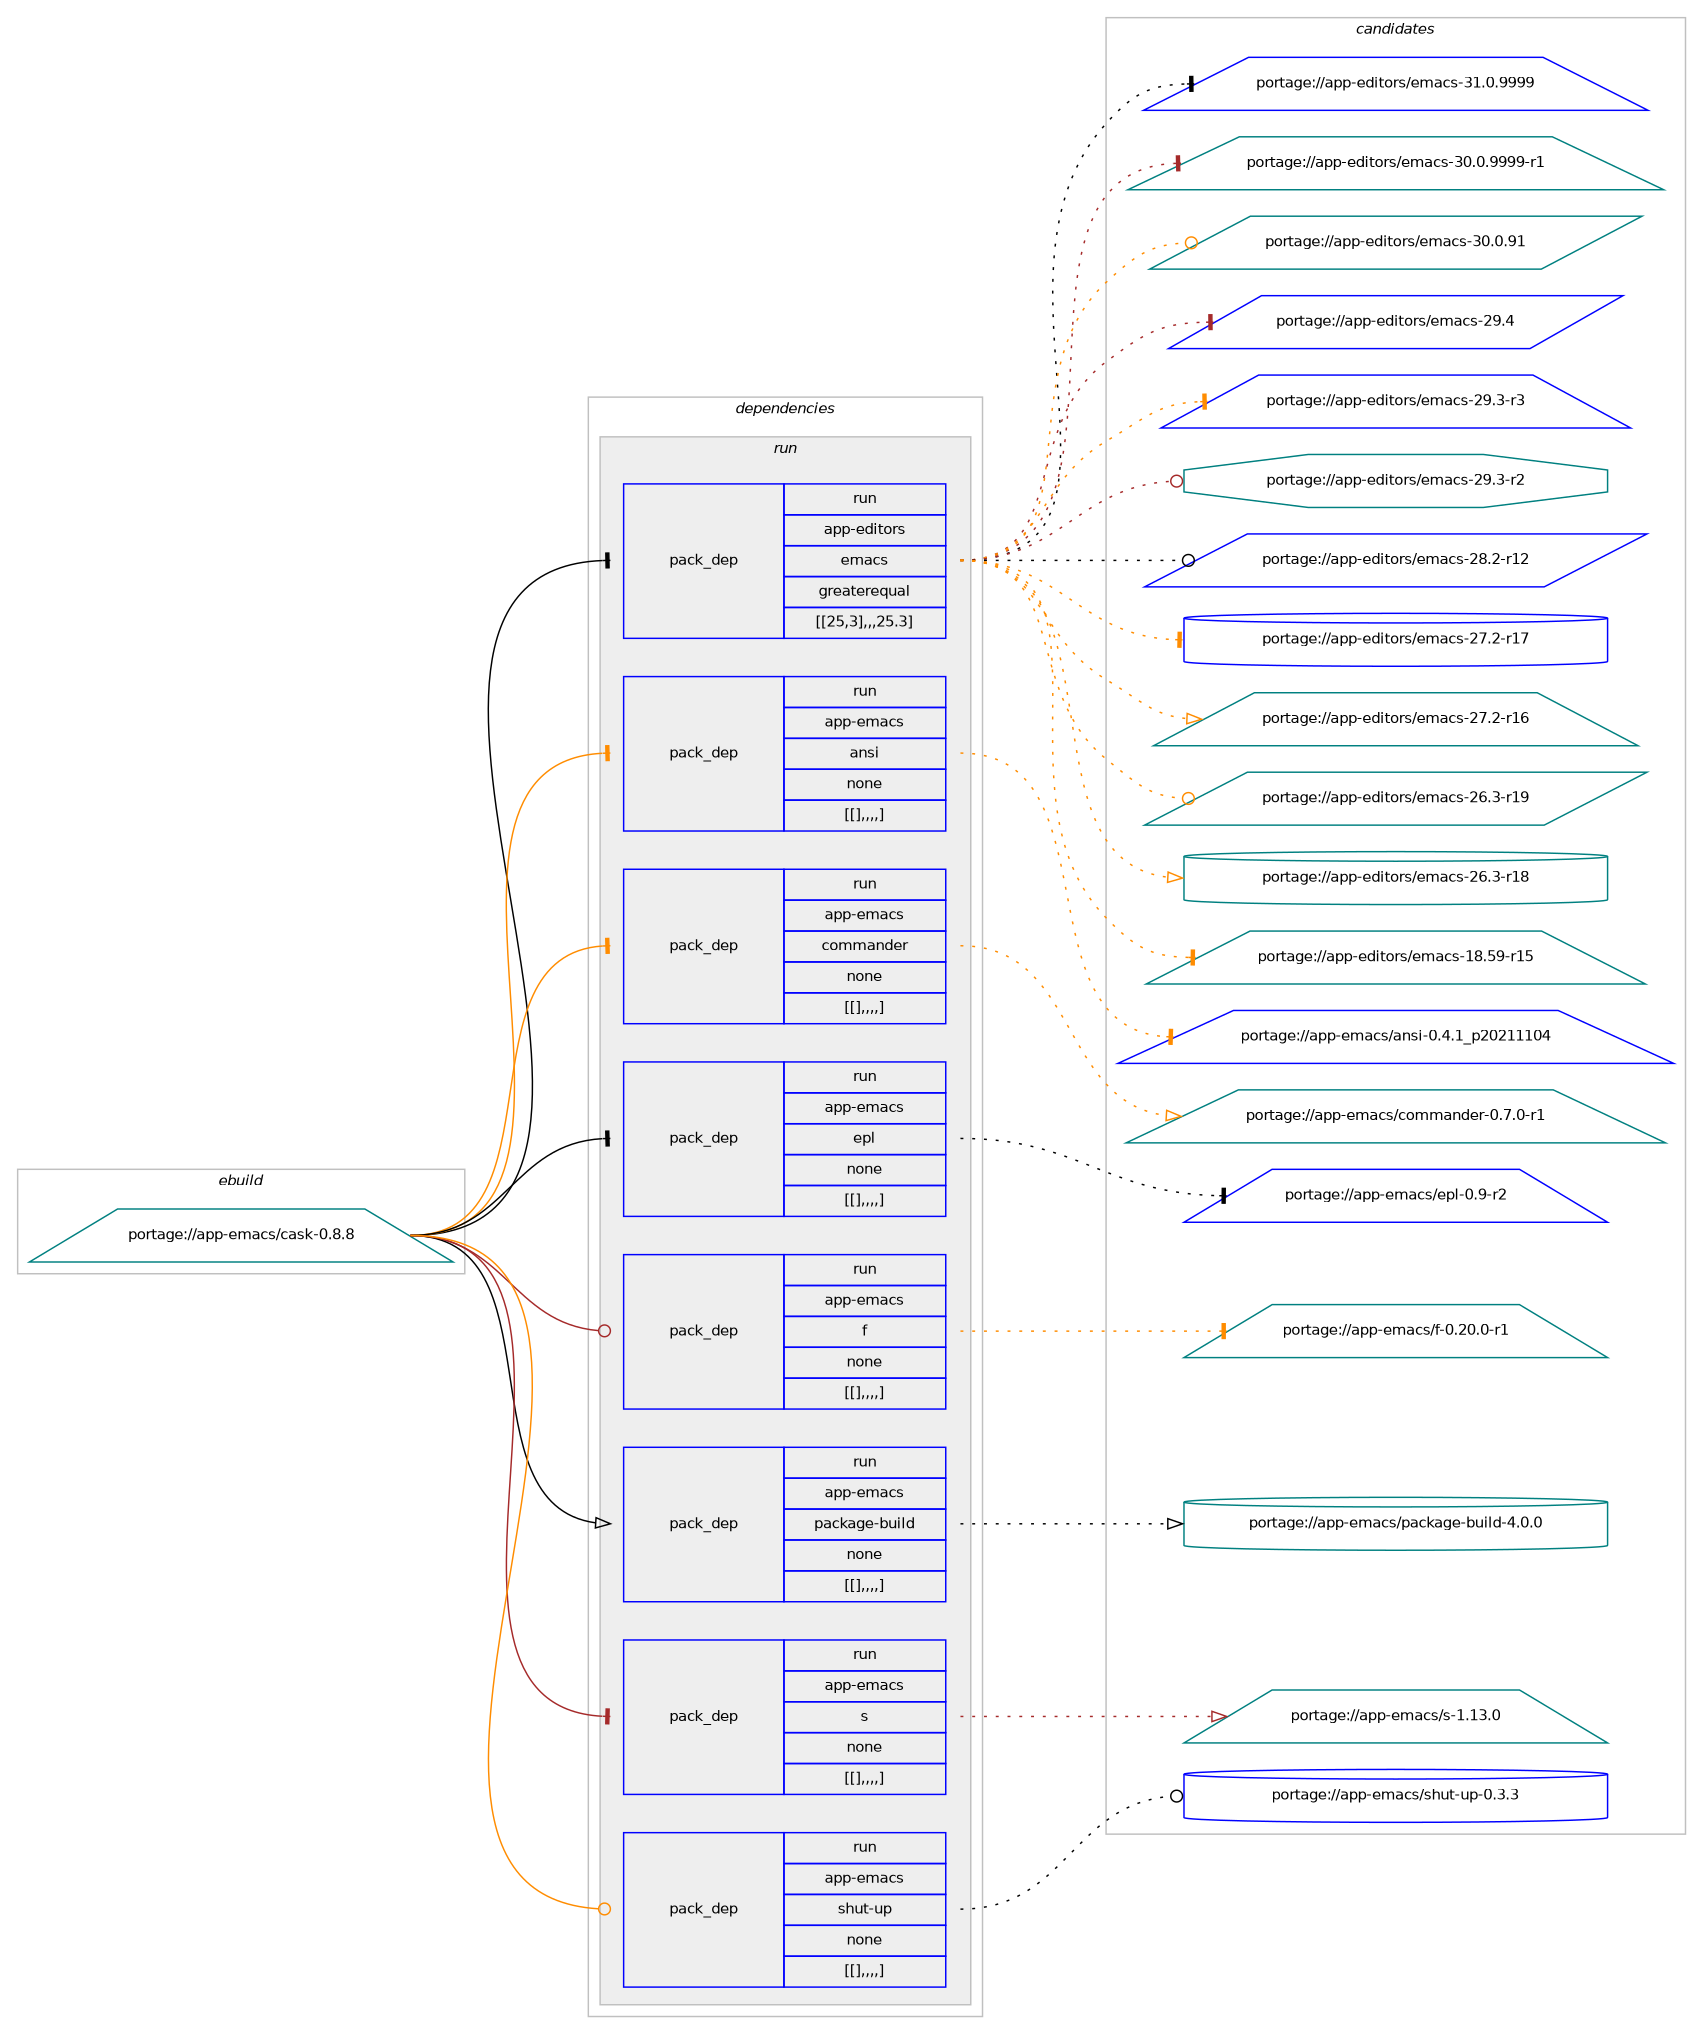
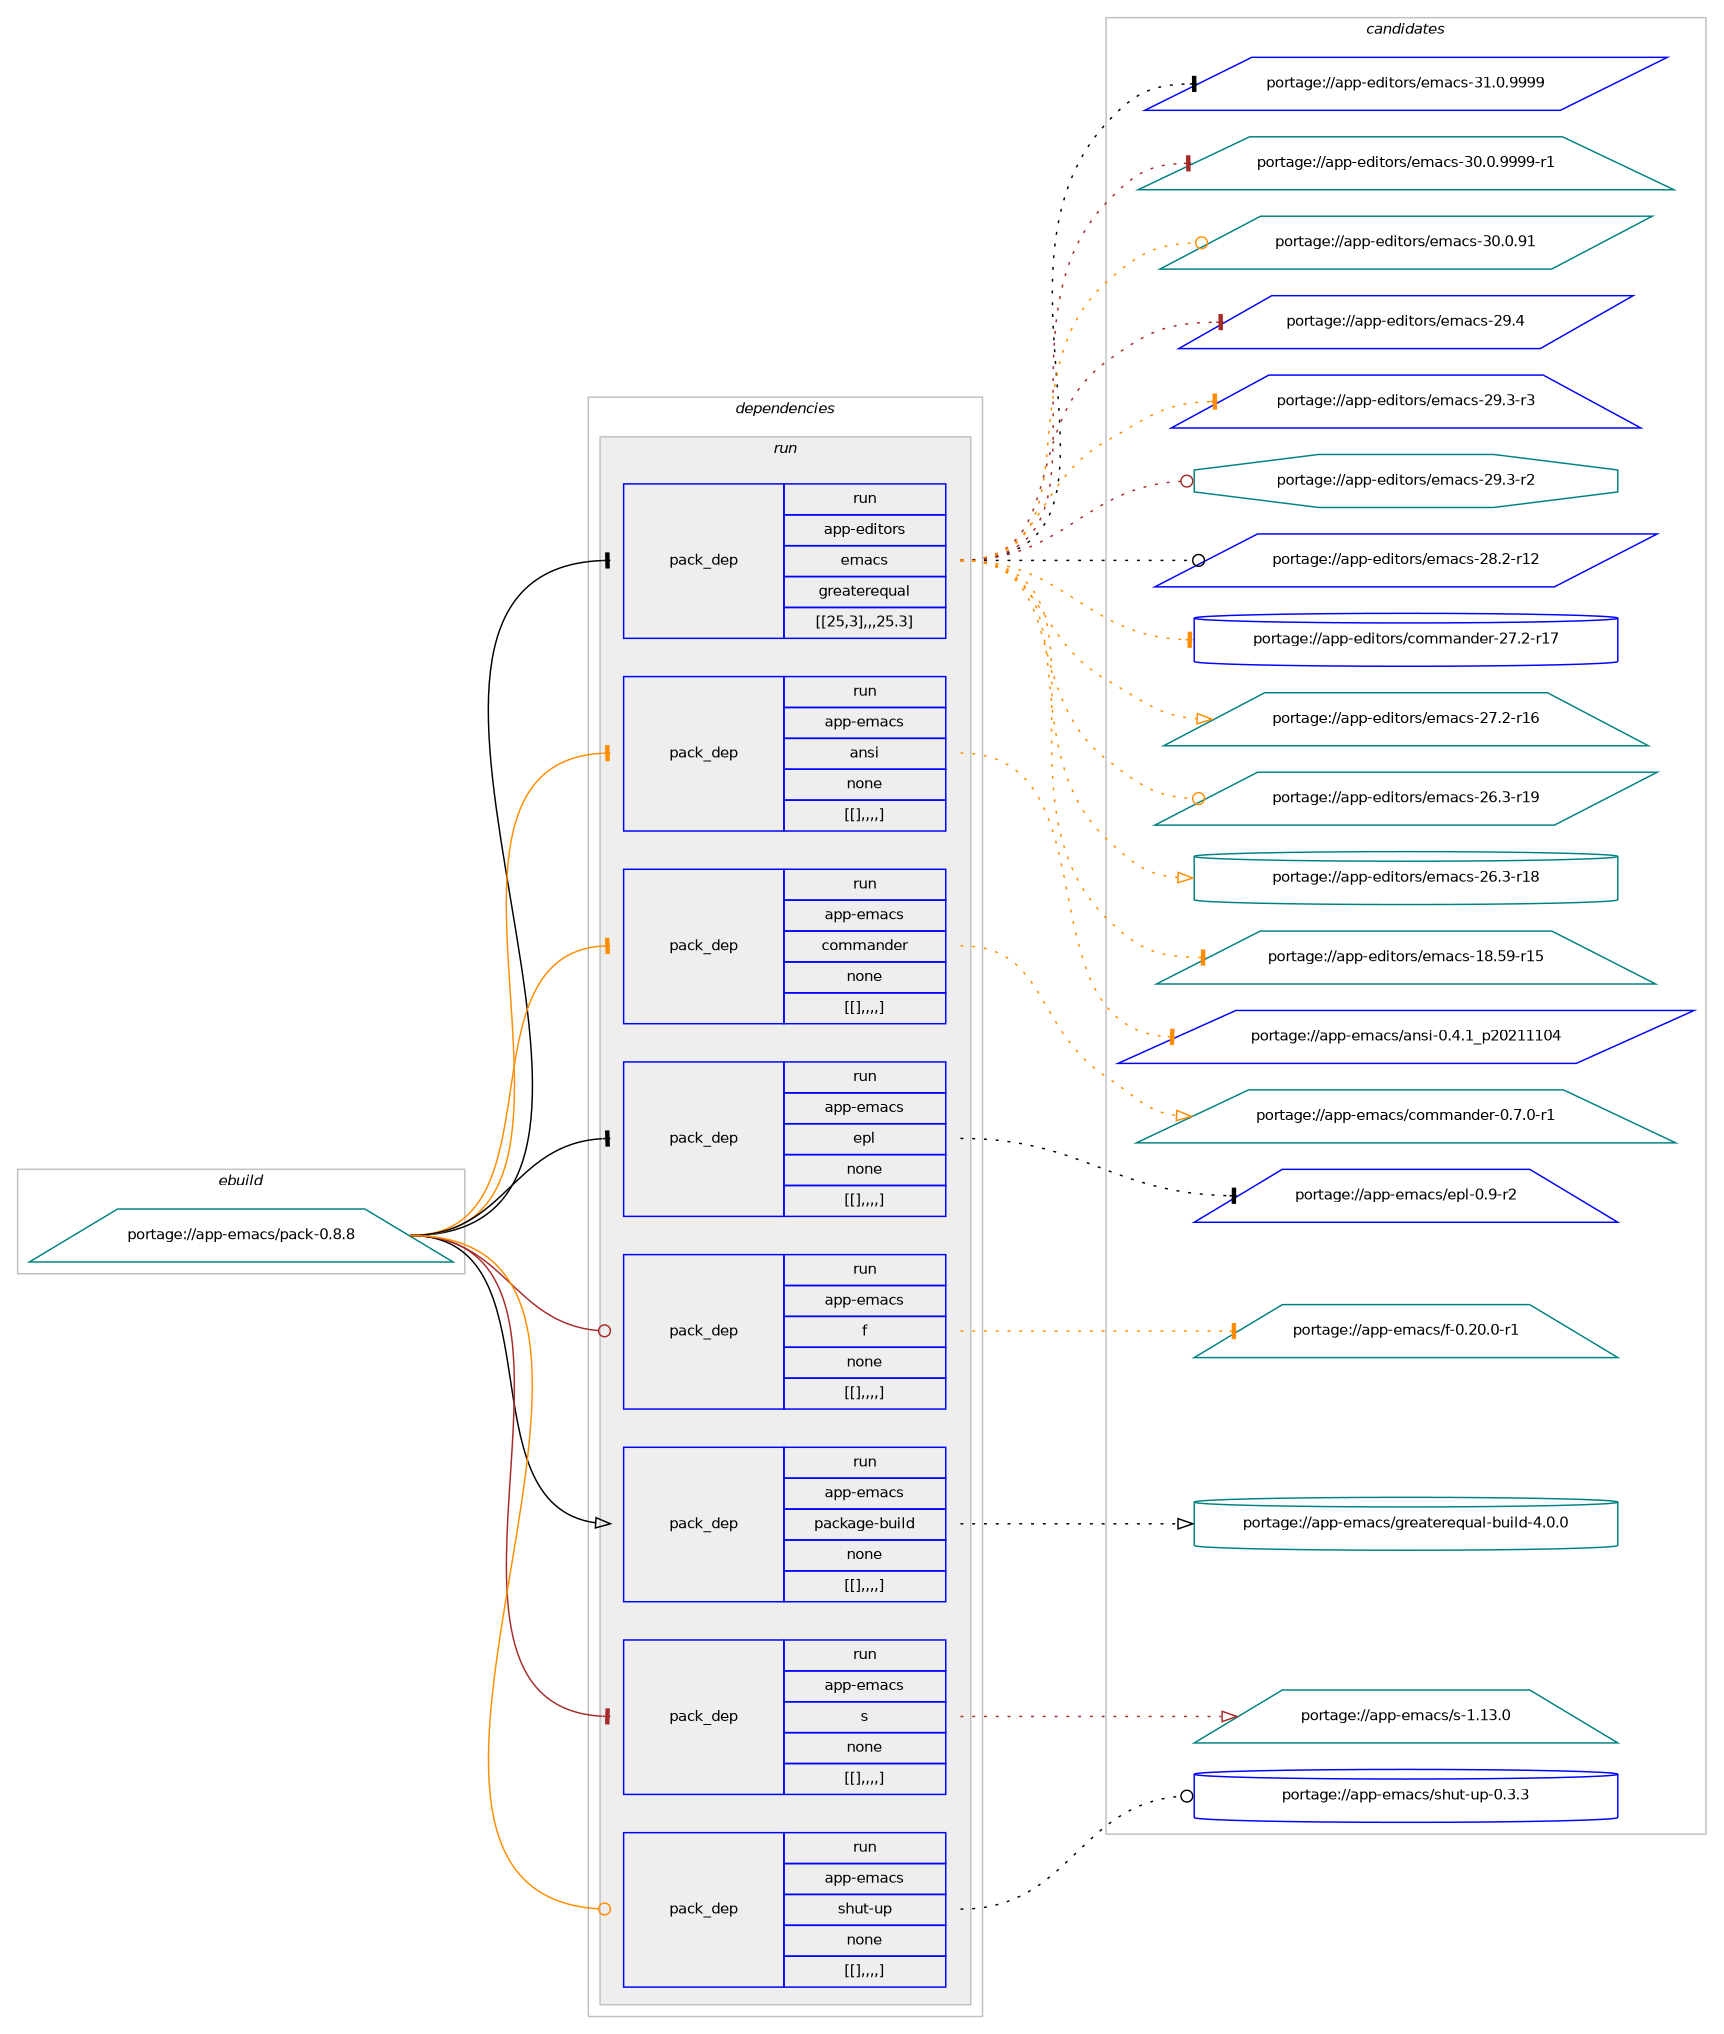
node "portage://app-editors/emacs-31.0.9999": shape trapezium -> parallelogram
node "portage://app-editors/emacs-27.2-r17": label "portage://app-editors/emacs-27.2-r17" -> "portage://app-editors/commander-27.2-r17"
node "portage://app-emacs/ansi-0.4.1_p20211104": shape trapezium -> parallelogram
node "portage://app-emacs/cask-0.8.8": label "portage://app-emacs/cask-0.8.8" -> "portage://app-emacs/pack-0.8.8"
node "portage://app-emacs/package-build-4.0.0": label "portage://app-emacs/package-build-4.0.0" -> "portage://app-emacs/greaterequal-build-4.0.0"
